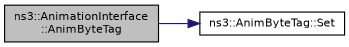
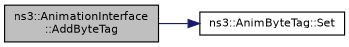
node "ns3::AnimationInterface ::AnimByteTag": label "ns3::AnimationInterface ::AnimByteTag" -> "ns3::AnimationInterface ::AddByteTag"
